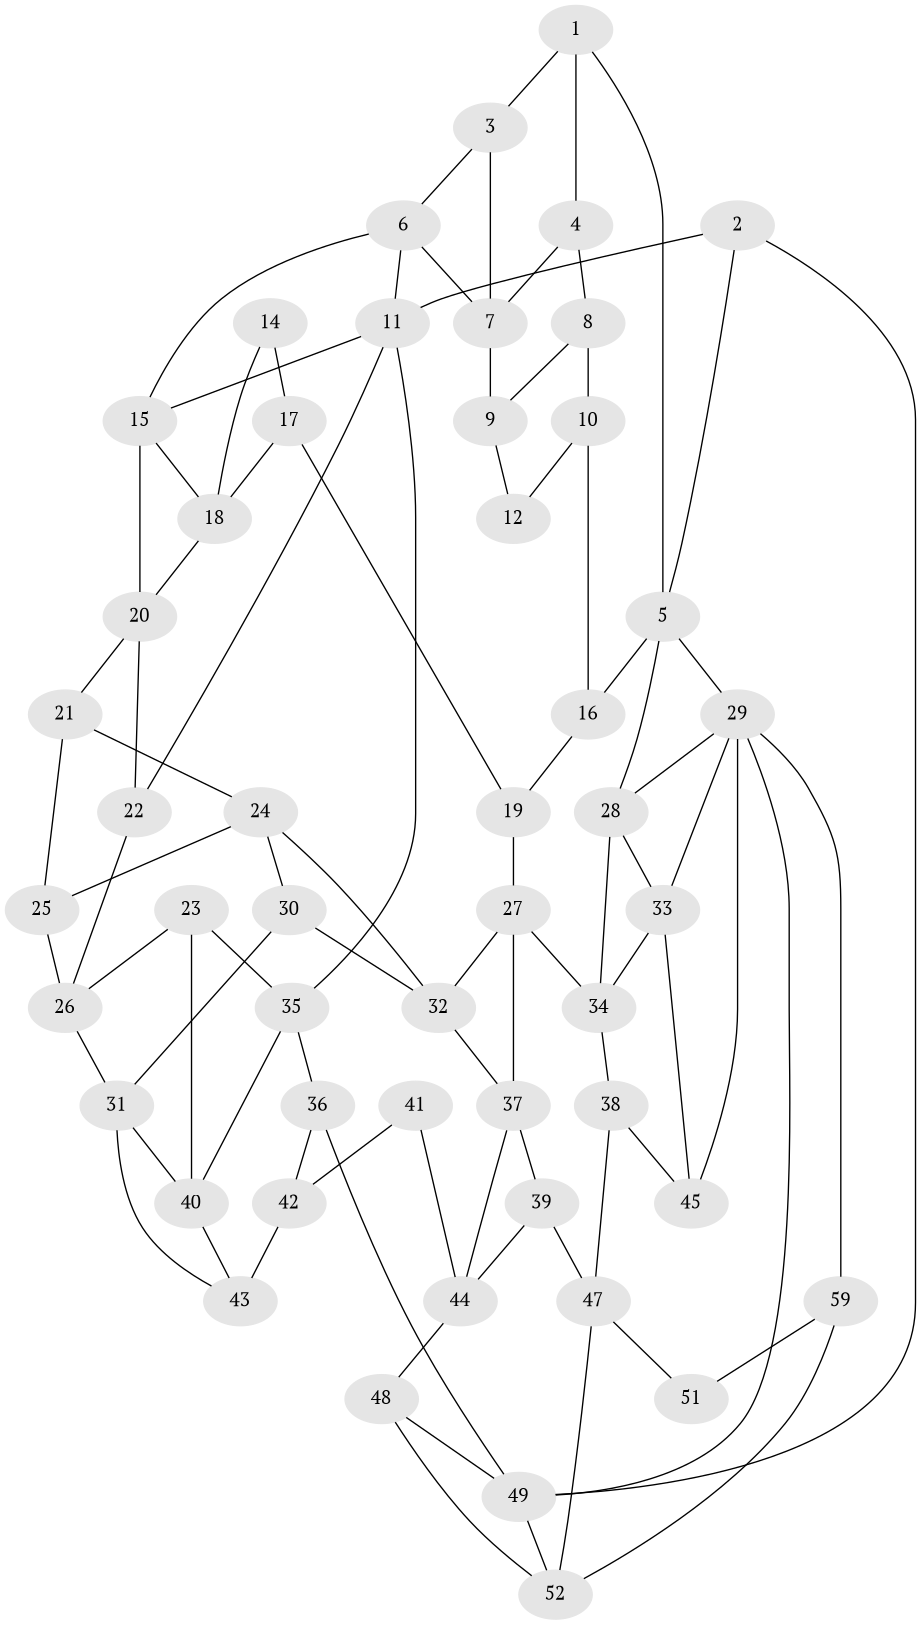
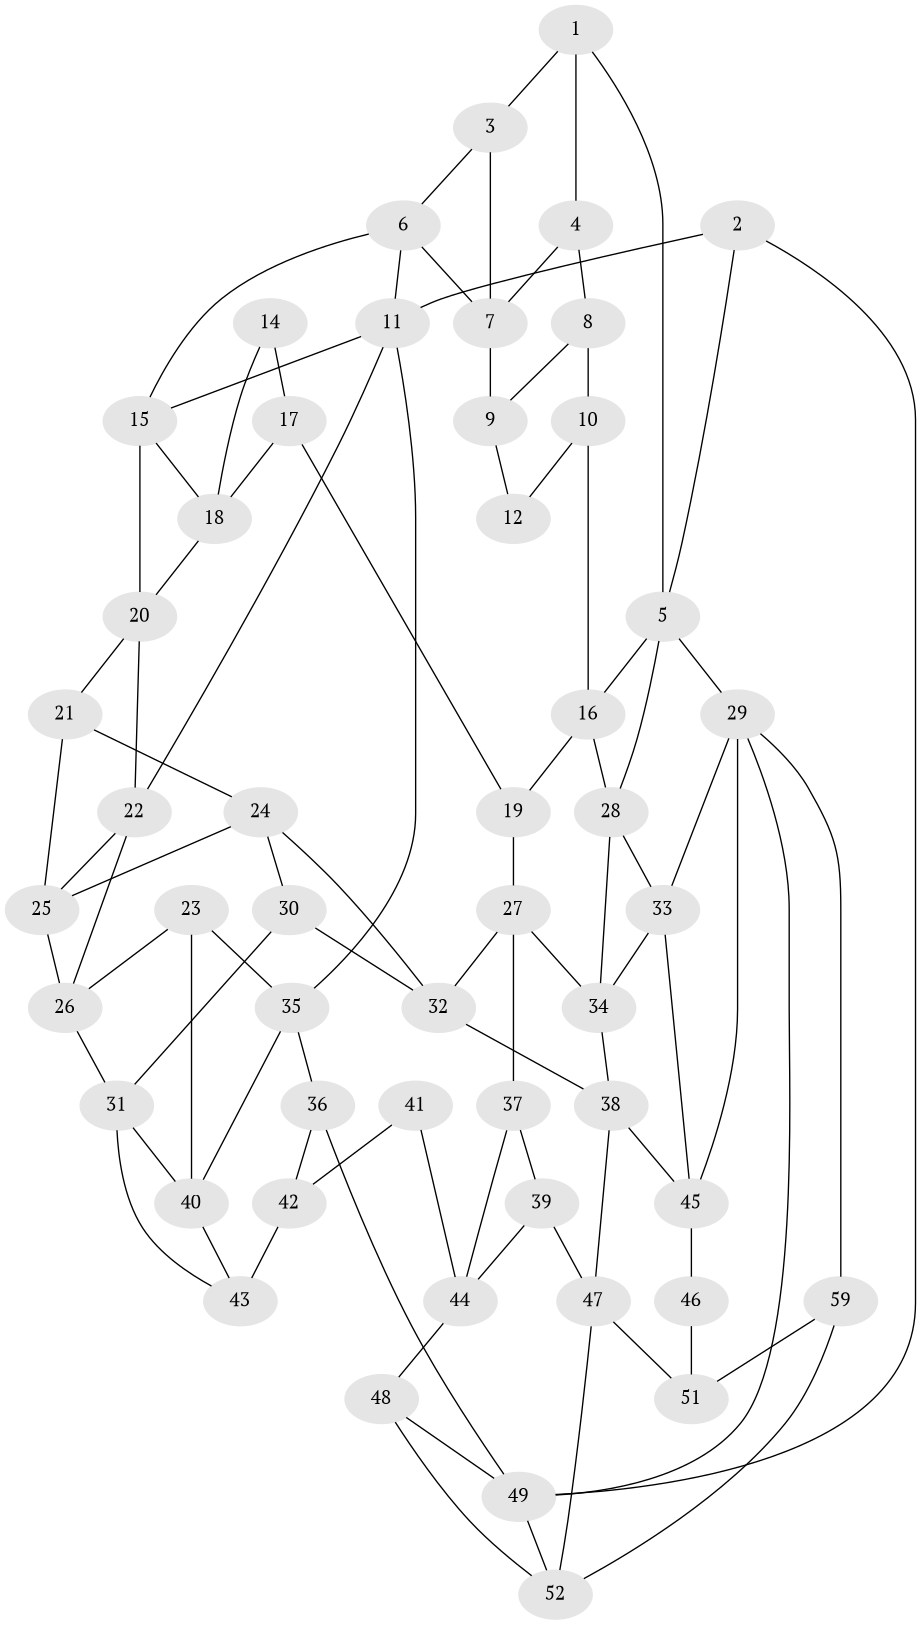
edge "29" -- "28": now "16" -- "28"
edge "22" -- "25": added
edge "32" -- "37": now "32" -- "38"
node "46": added
